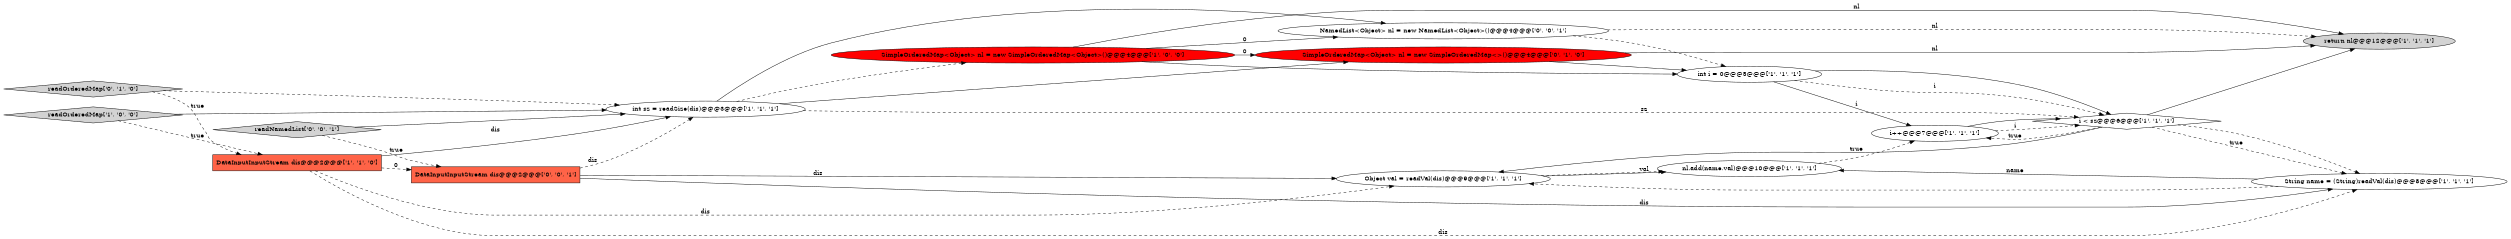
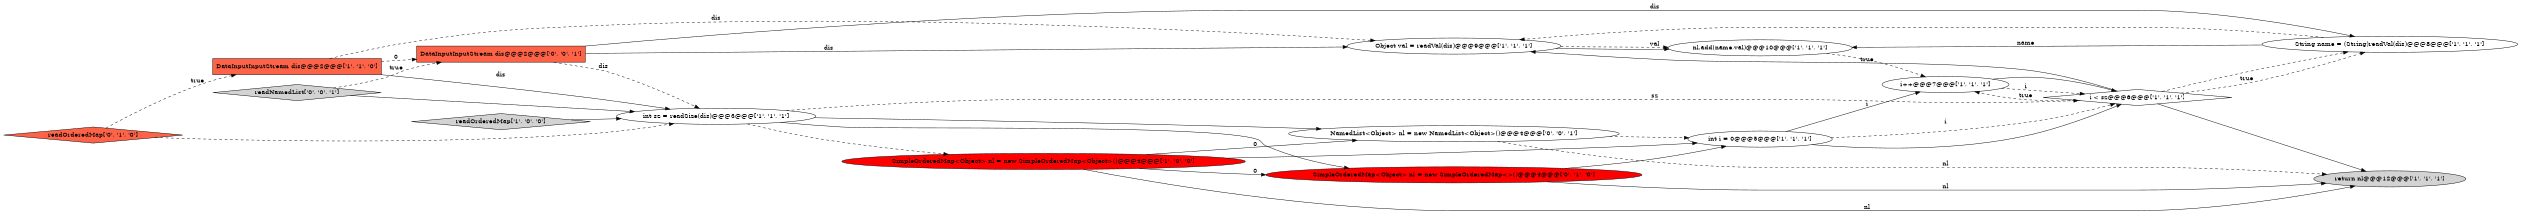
node "readOrderedMap['0', '1', '0']": fillcolor lightgray -> tomato
edge "readOrderedMap['1', '0', '0']" -> "DataInputInputStream dis@@@2@@@['1', '1', '0']": removed, label "true"
edge "DataInputInputStream dis@@@2@@@['1', '1', '0']" -> "String name = (String)readVal(dis)@@@8@@@['1', '1', '1']": removed, label "dis"
